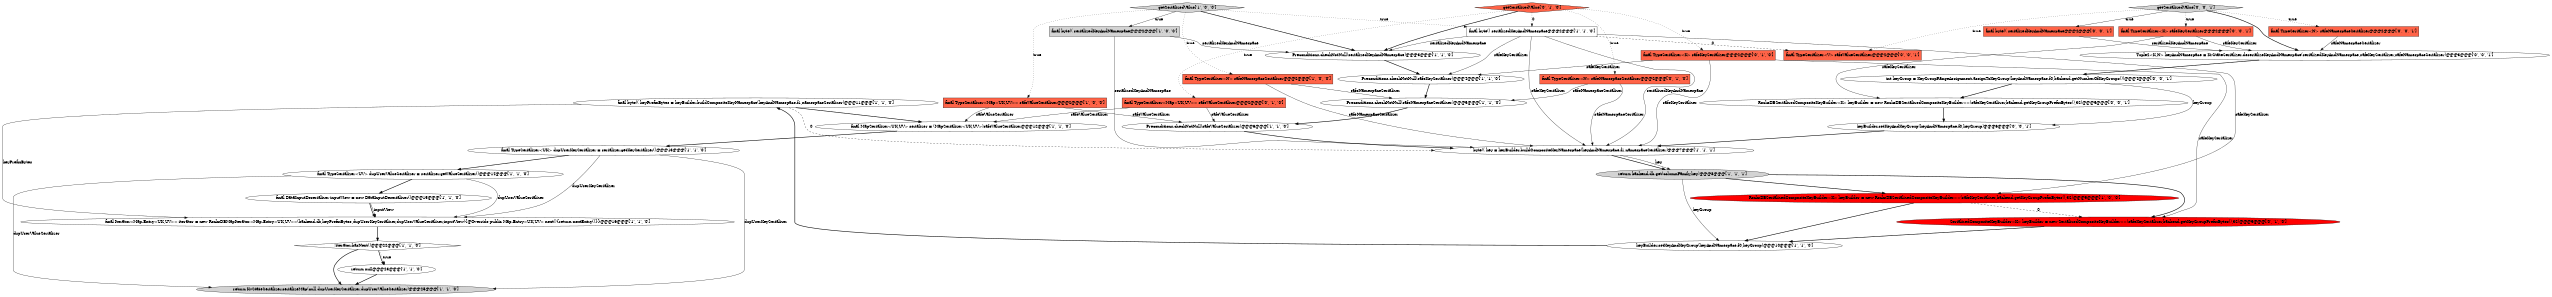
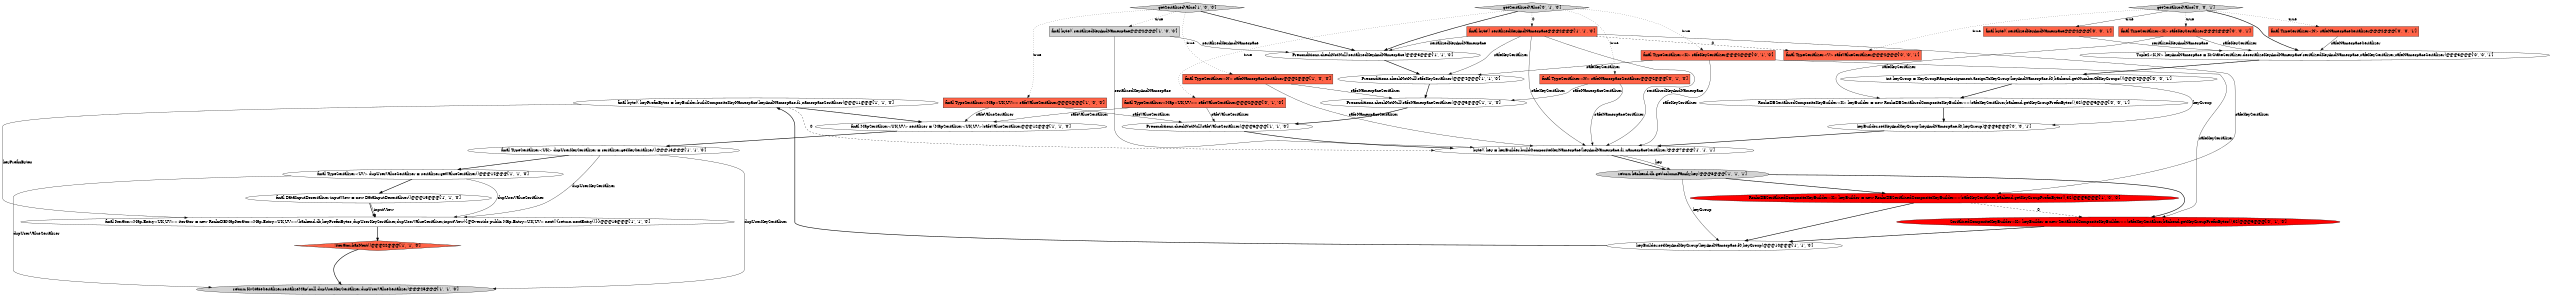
node "getSerializedValue['0', '1', '0']": fillcolor tomato -> lightgray
edge "getSerializedValue['1', '0', '0']" -> "final byte(( serializedKeyAndNamespace@@@2@@@['1', '1', '0']": removed, label "true"
edge "getSerializedValue['1', '0', '0']" -> "final byte(( serializedKeyAndNamespace@@@2@@@['1', '0', '0']": style solid -> dotted
node "final byte(( serializedKeyAndNamespace@@@2@@@['1', '1', '0']": fillcolor white -> tomato
node "!iterator.hasNext()@@@22@@@['1', '1', '0']": fillcolor white -> tomato
node "return null@@@23@@@['1', '1', '0']": removed
